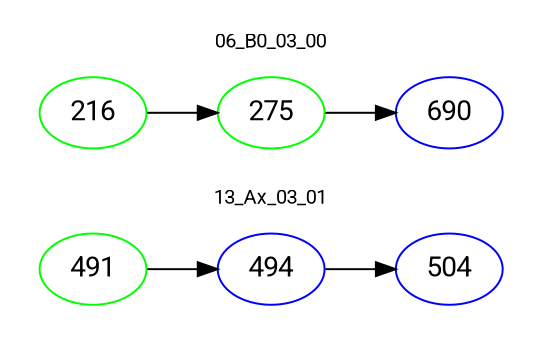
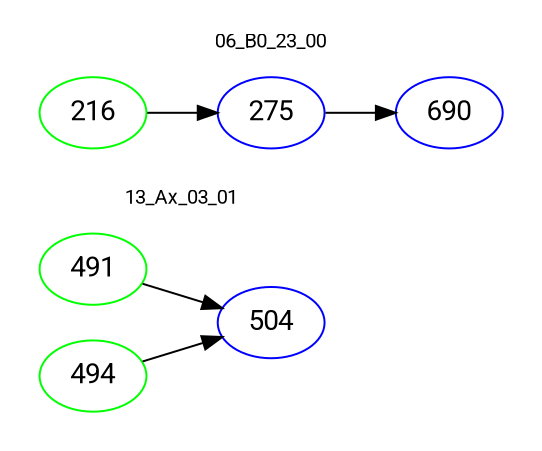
cluster "06_B0_03_00": label "06_B0_03_00" -> "06_B0_23_00"
node "275": color green -> blue
edge "491" -> "494": now "491" -> "504"
node "494": color blue -> green
